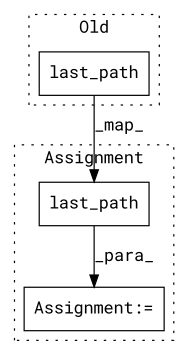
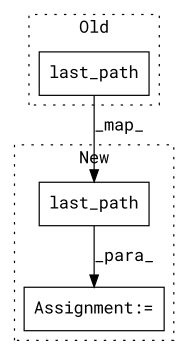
cluster "Assignment": label "Assignment" -> "New"
